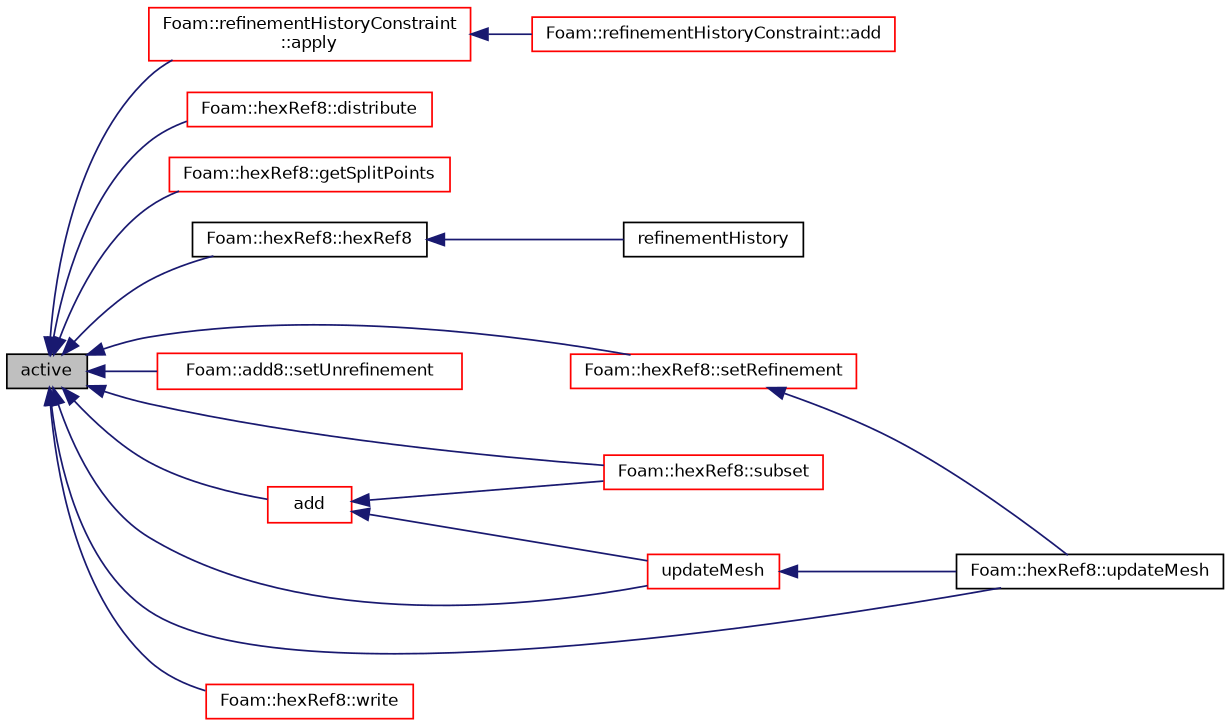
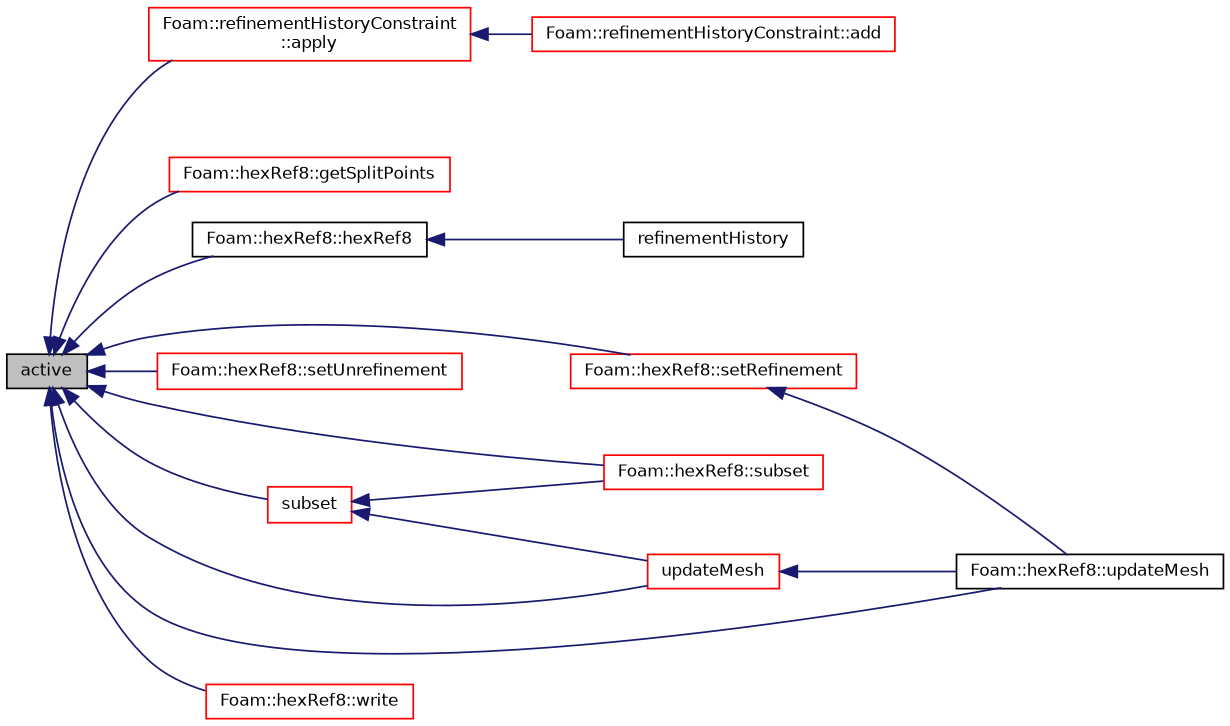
node "Foam::hexRef8::distribute": removed
node "Foam::add8::setUnrefinement": label "Foam::add8::setUnrefinement" -> "Foam::hexRef8::setUnrefinement"
node "add": label "add" -> "subset"
